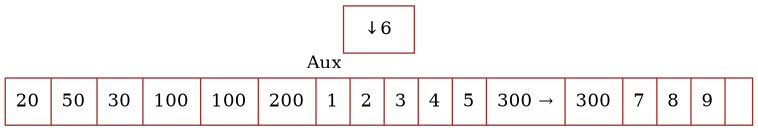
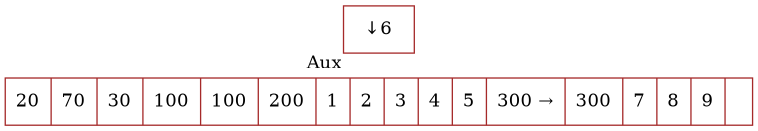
node "20": text "50" -> "70"
